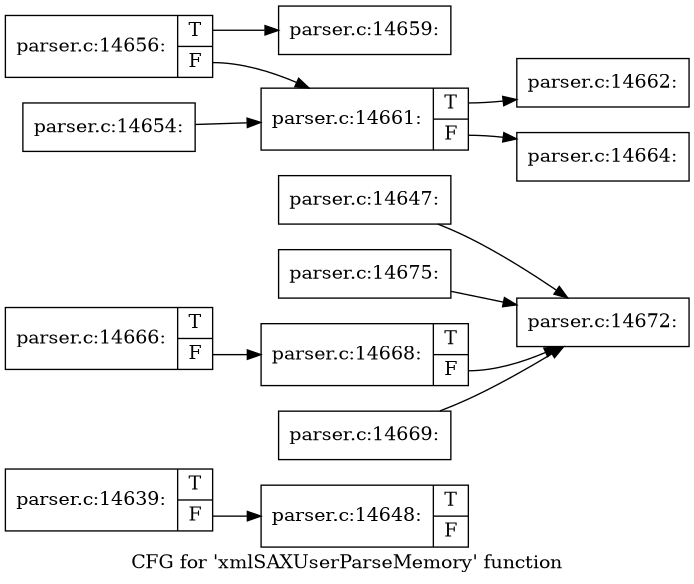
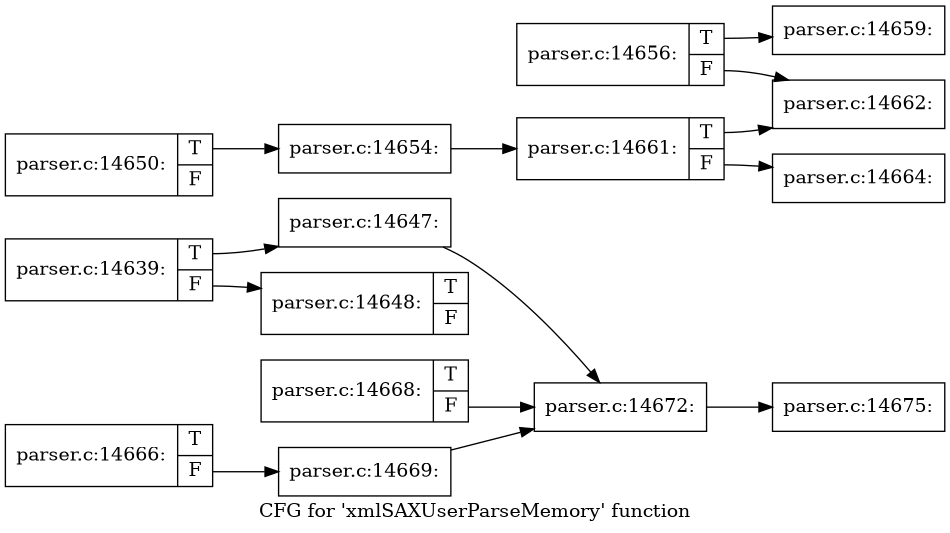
edge "parser.c:14656:" -> "parser.c:14661:": now "parser.c:14656:" -> "parser.c:14662:"
node "parser.c:14650:": added
edge "parser.c:14639:" -> "parser.c:14647:": added
edge "parser.c:14675:" -> "parser.c:14672:": reversed
edge "parser.c:14666:" -> "parser.c:14668:": now "parser.c:14666:" -> "parser.c:14669:"
